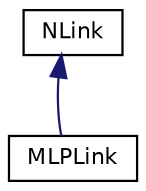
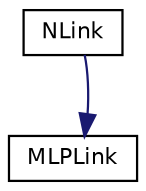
edge "MLPLink" -> "NLink": reversed
